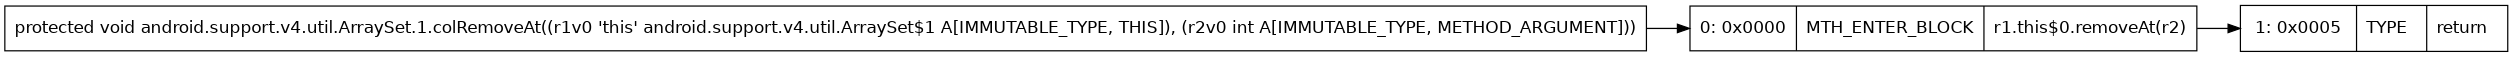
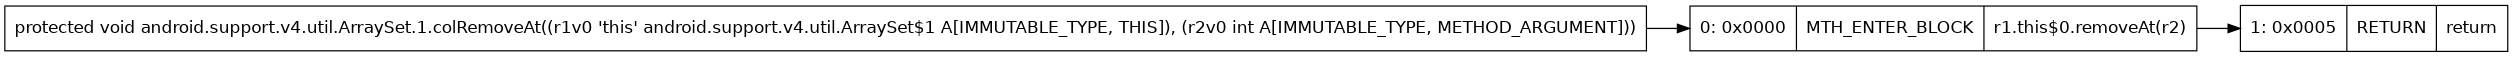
node "1: 0x0005": text "TYPE" -> "RETURN"
